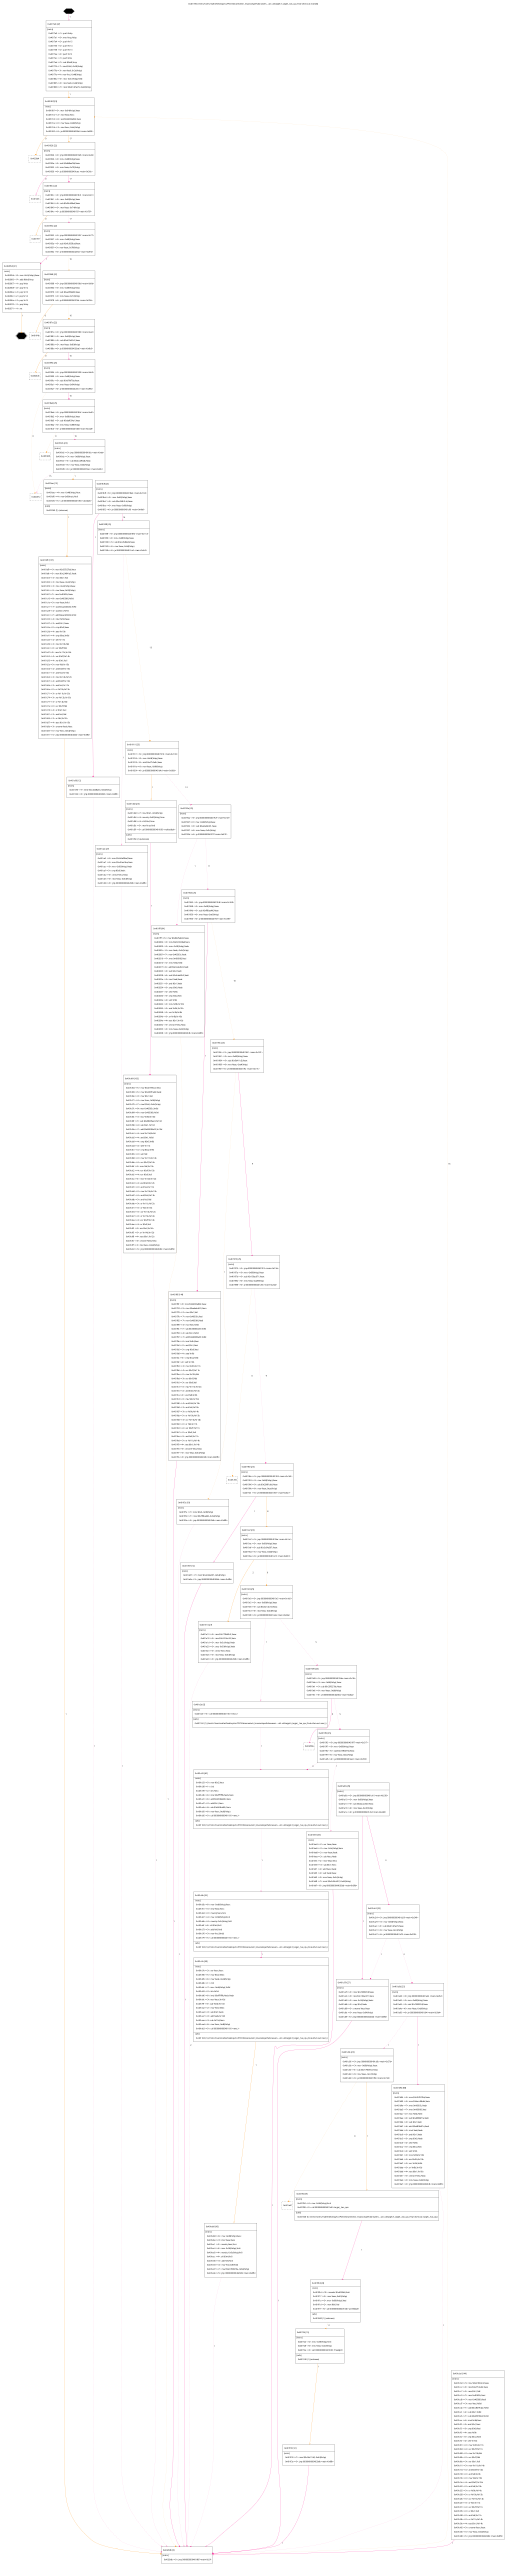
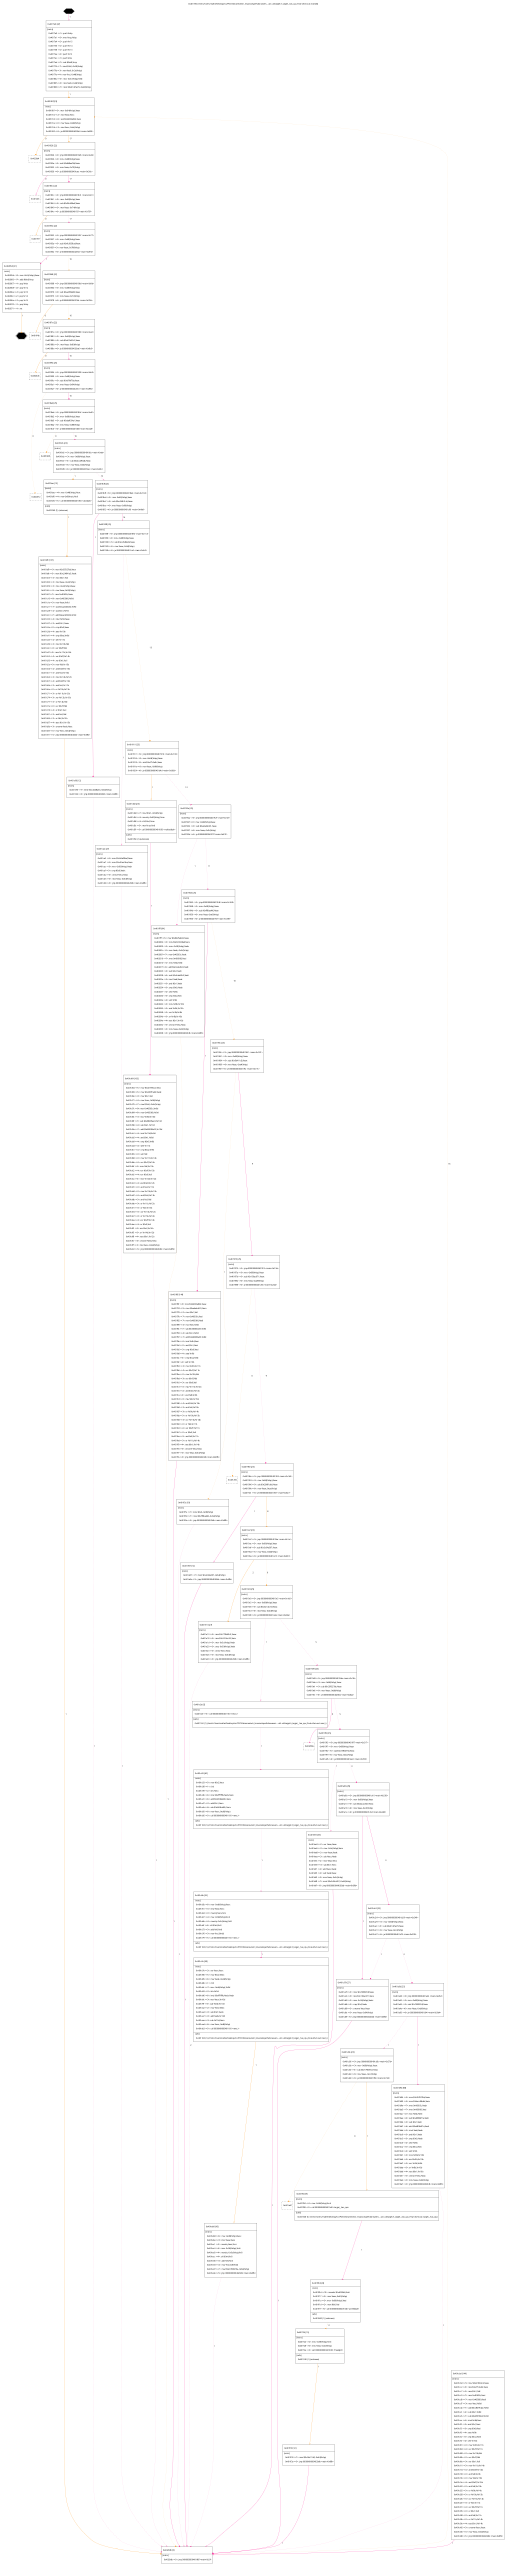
edge "0x4018c6 [25]" -> "0x402072": now "0x4018c6 [25]" -> "0x4018df [25]"
edge "0x4019f2 [25]" -> "0x401e33 [40]": now "0x4019f2 [25]" -> "0x401a0b [25]"
